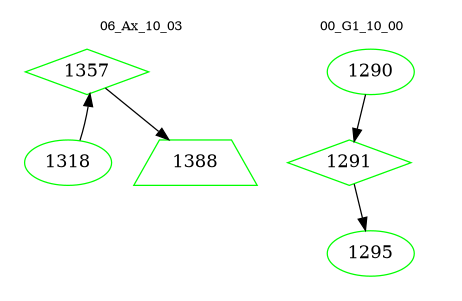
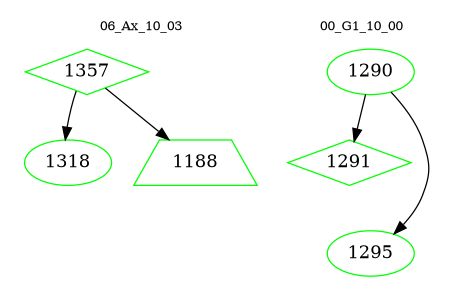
edge "1318" -> "1357": reversed
node "1388": label "1388" -> "1188"
edge "1291" -> "1295": now "1290" -> "1295"
